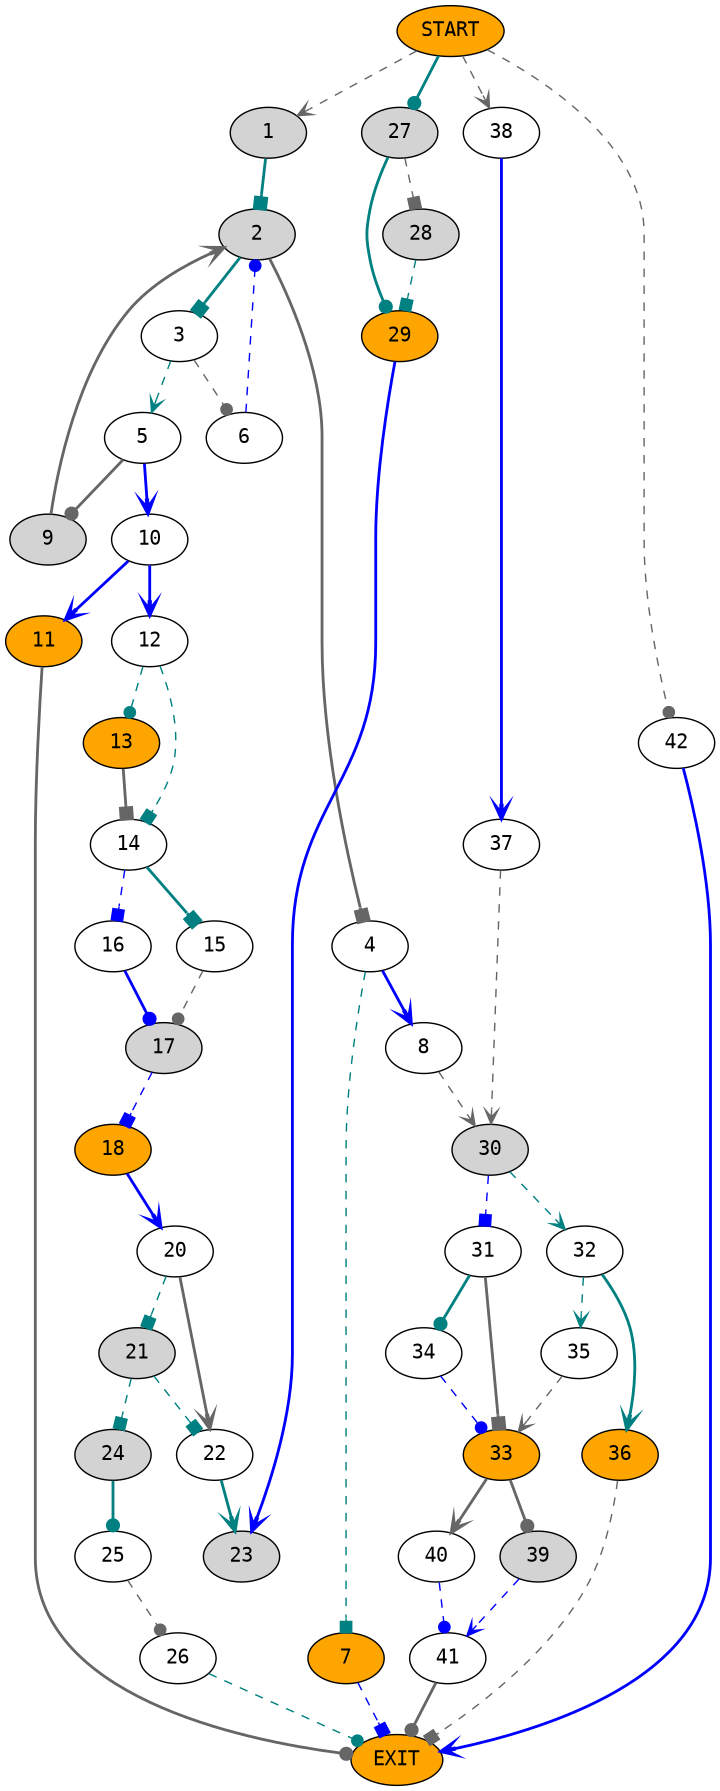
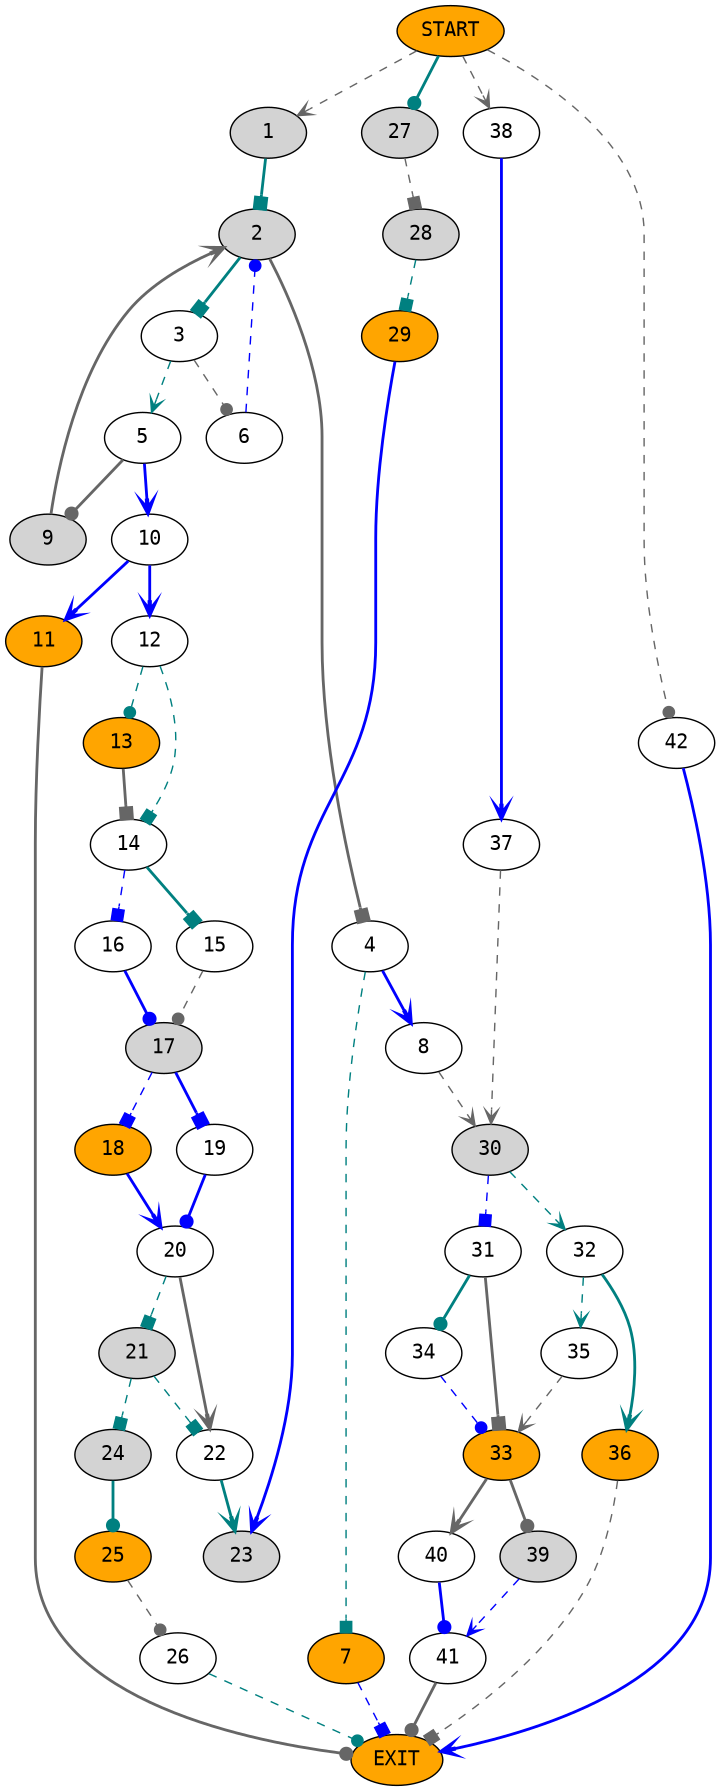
edge "27" -> "29": removed
node "19": added
node "25": fillcolor white -> orange
edge "40" -> "41": style dashed -> bold
